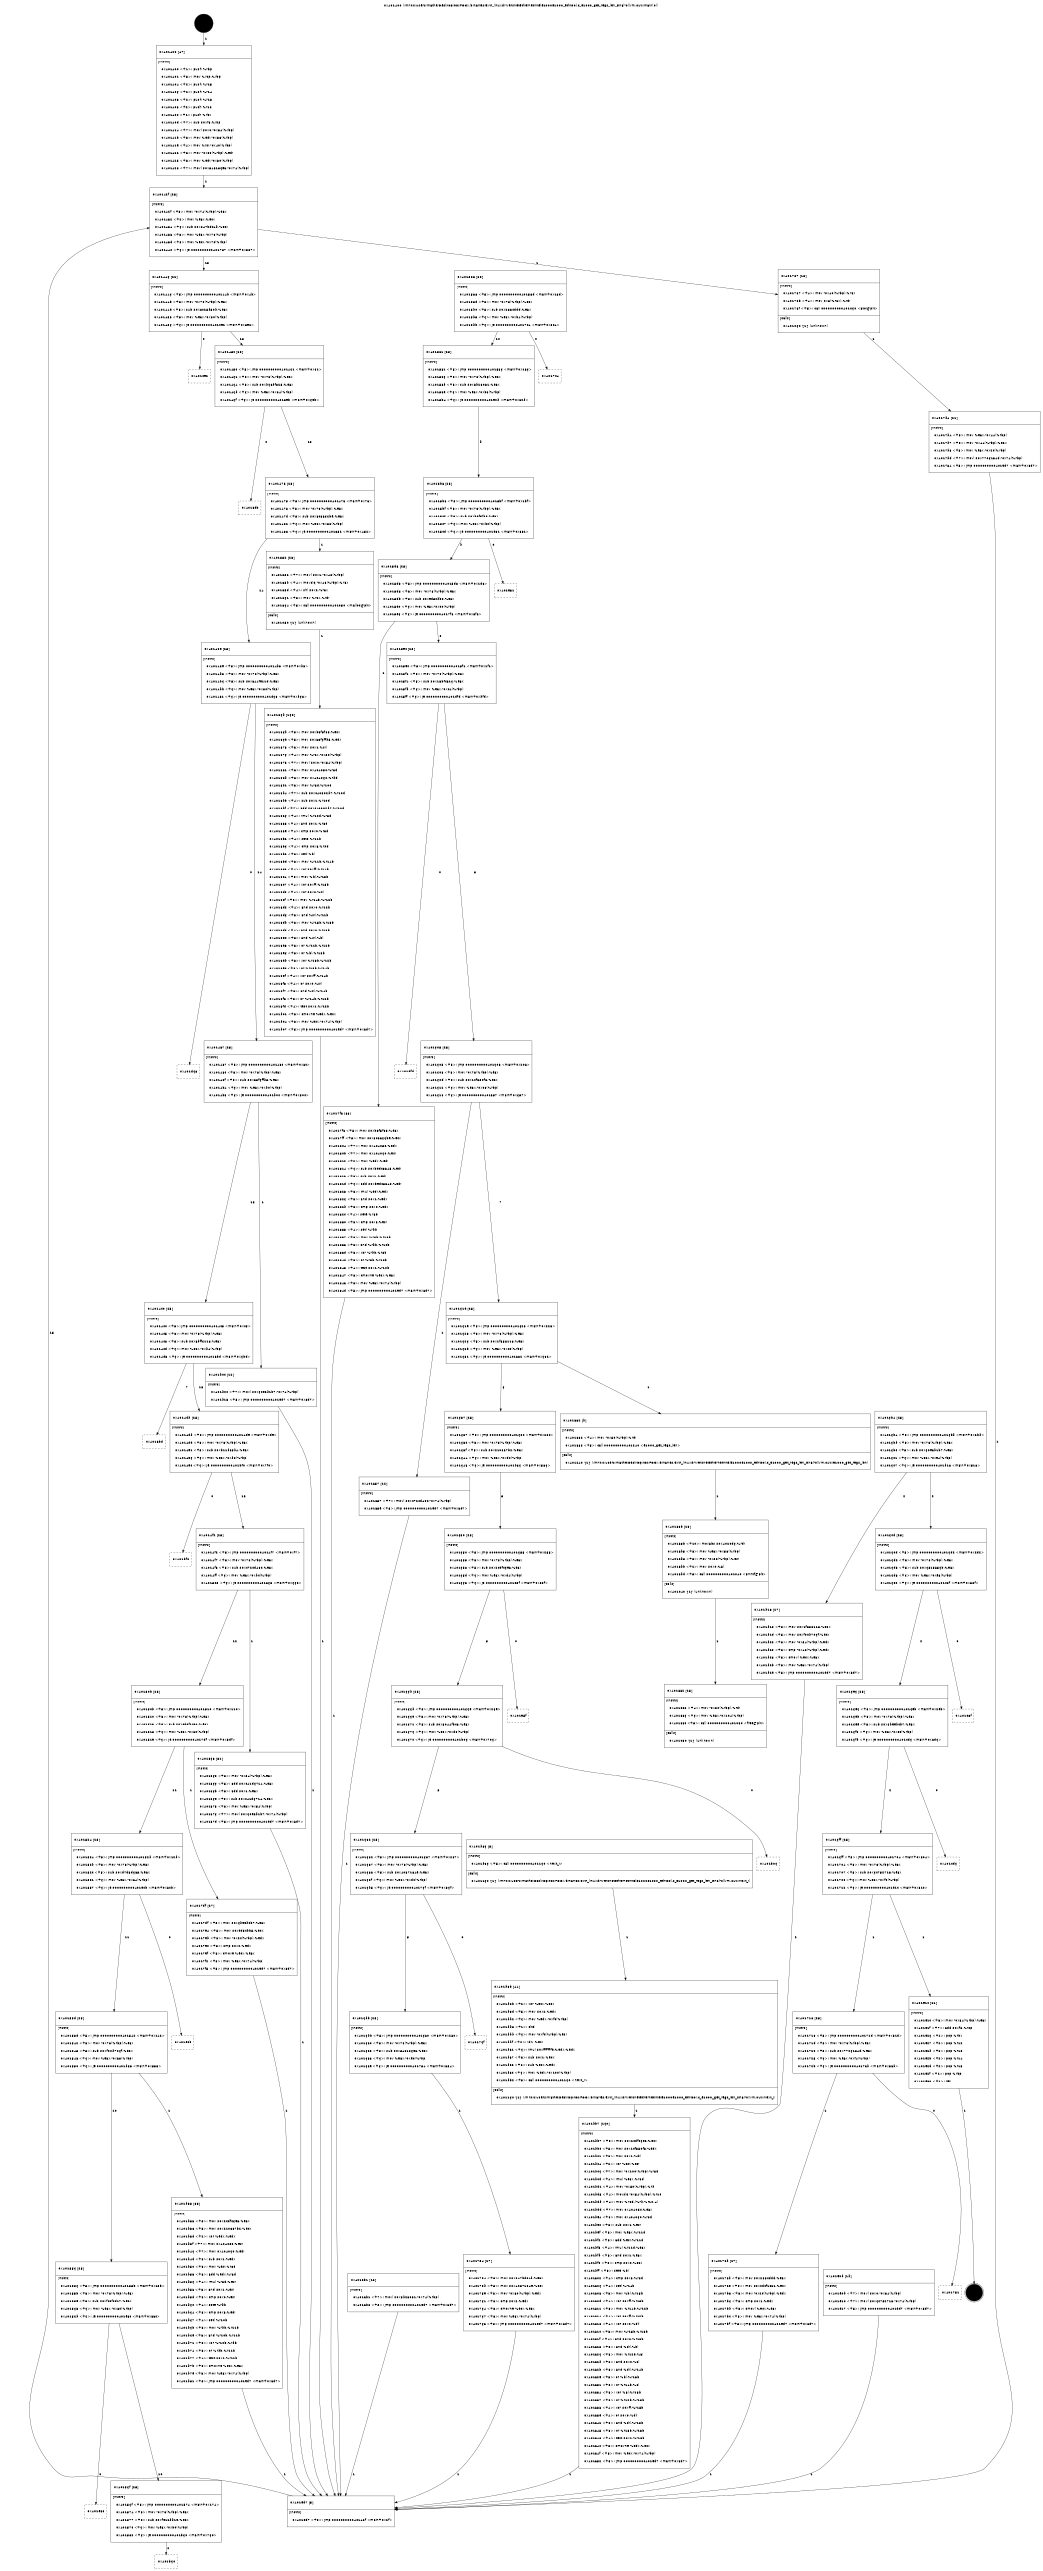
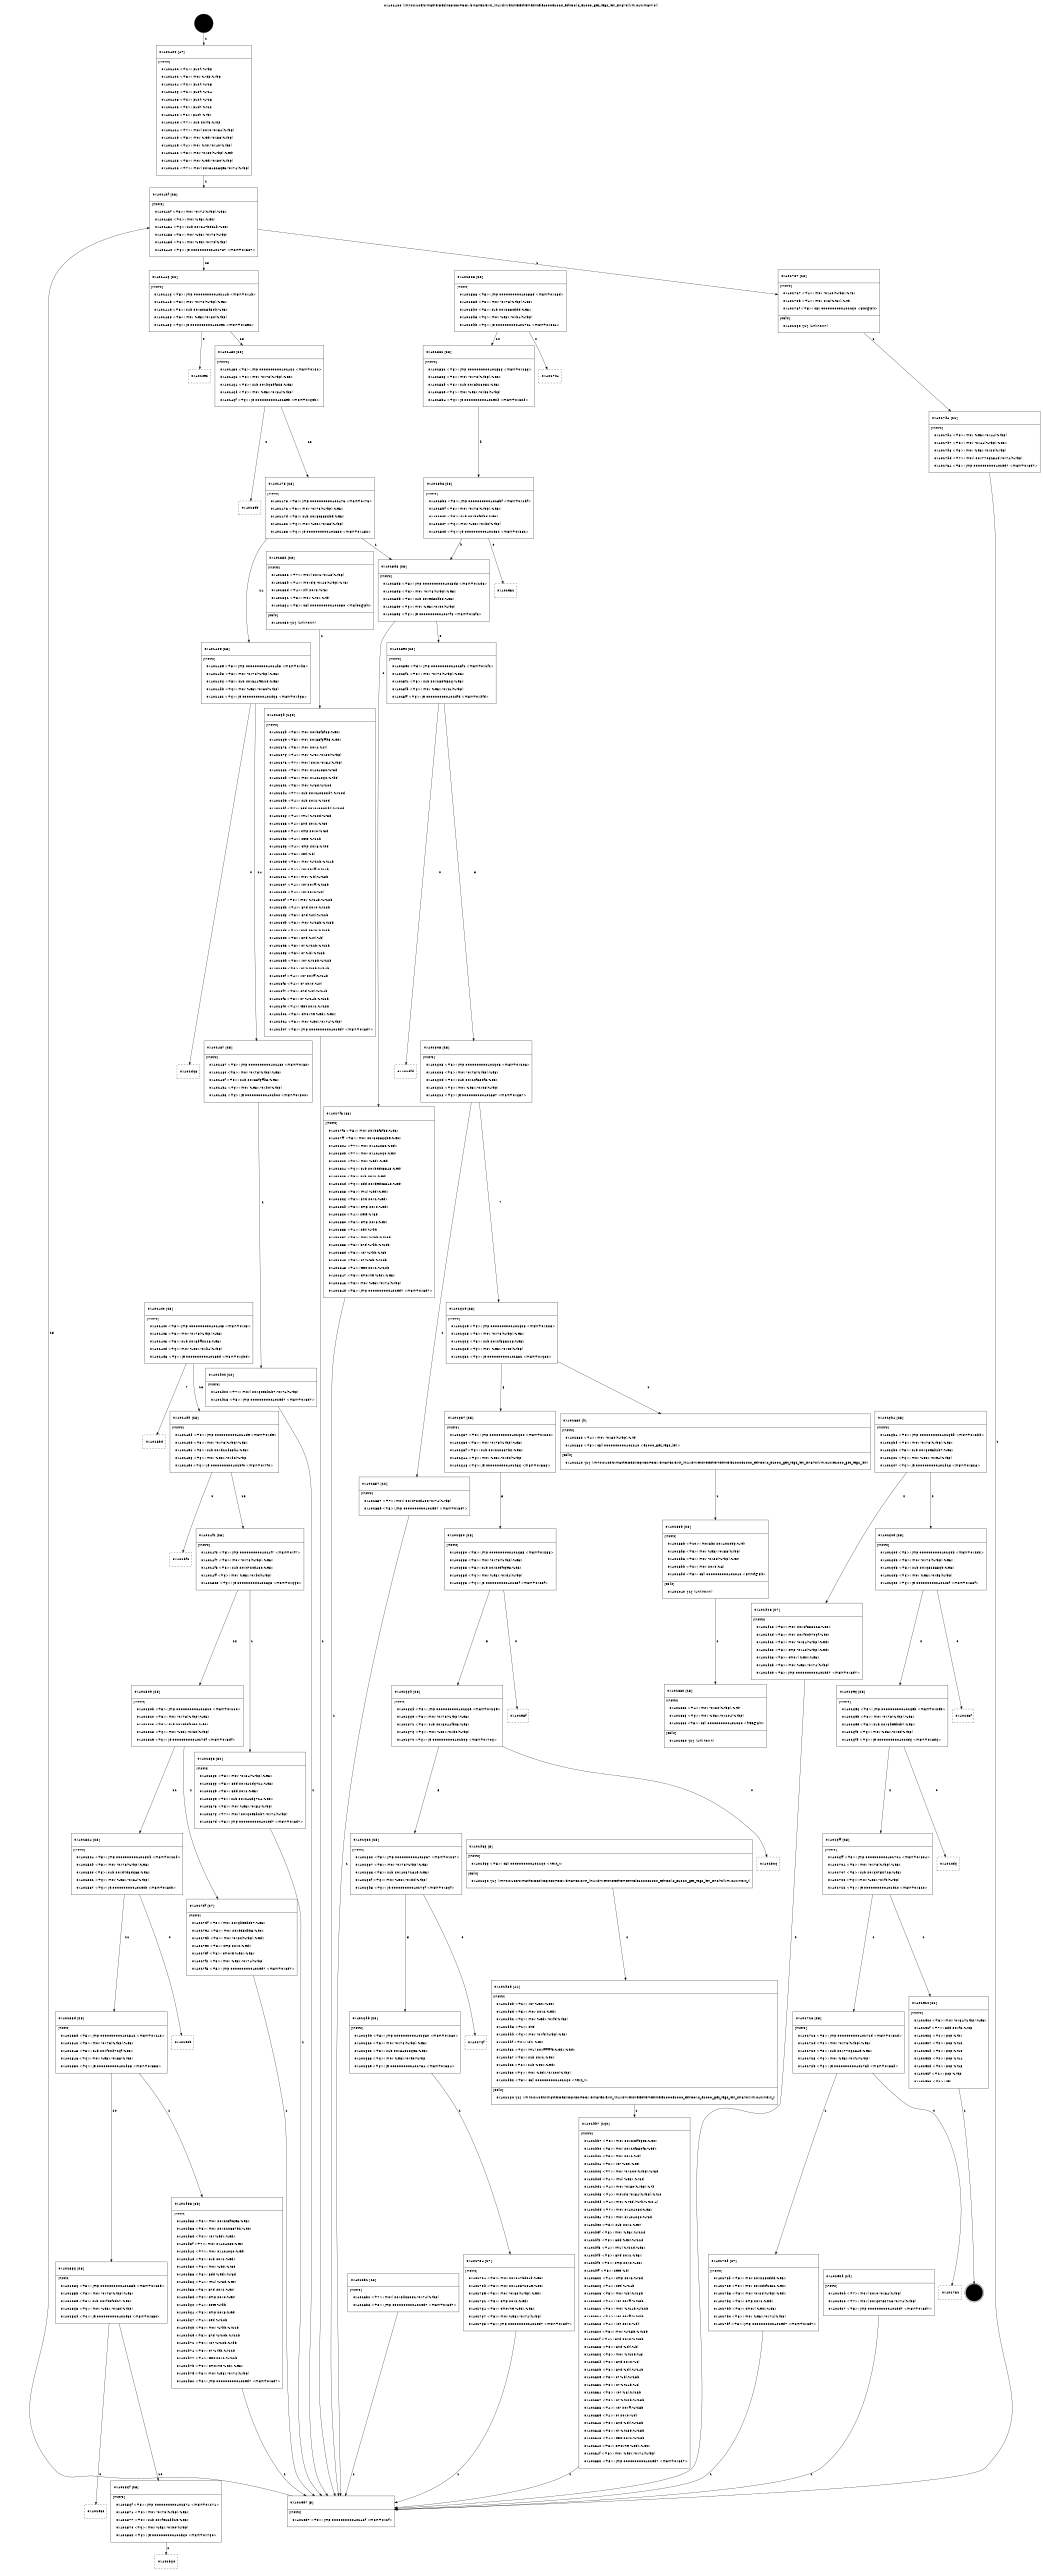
edge "0x401475 [25]" -> "0x401852 [23]": now "0x401475 [25]" -> "0x4015d3 [25]"
edge "0x4014a7 [25]" -> "0x4014c0 [25]": removed, label "13"
